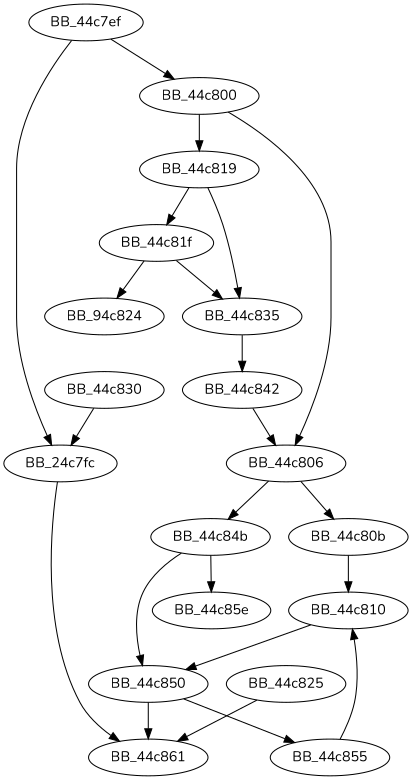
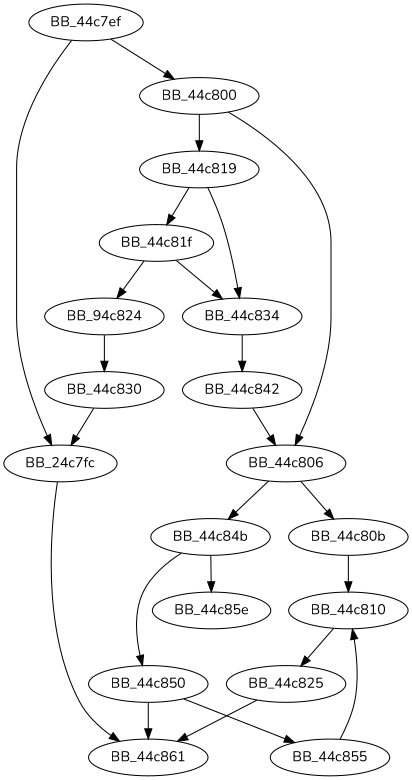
node "BB_44c835": label "BB_44c835" -> "BB_44c834"
edge "BB_94c824" -> "BB_44c830": added
edge "BB_44c810" -> "BB_44c850": now "BB_44c810" -> "BB_44c825"
